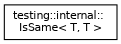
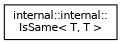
node "testing::internal:: IsSame< T, T >": label "testing::internal:: IsSame< T, T >" -> "internal::internal:: IsSame< T, T >"
